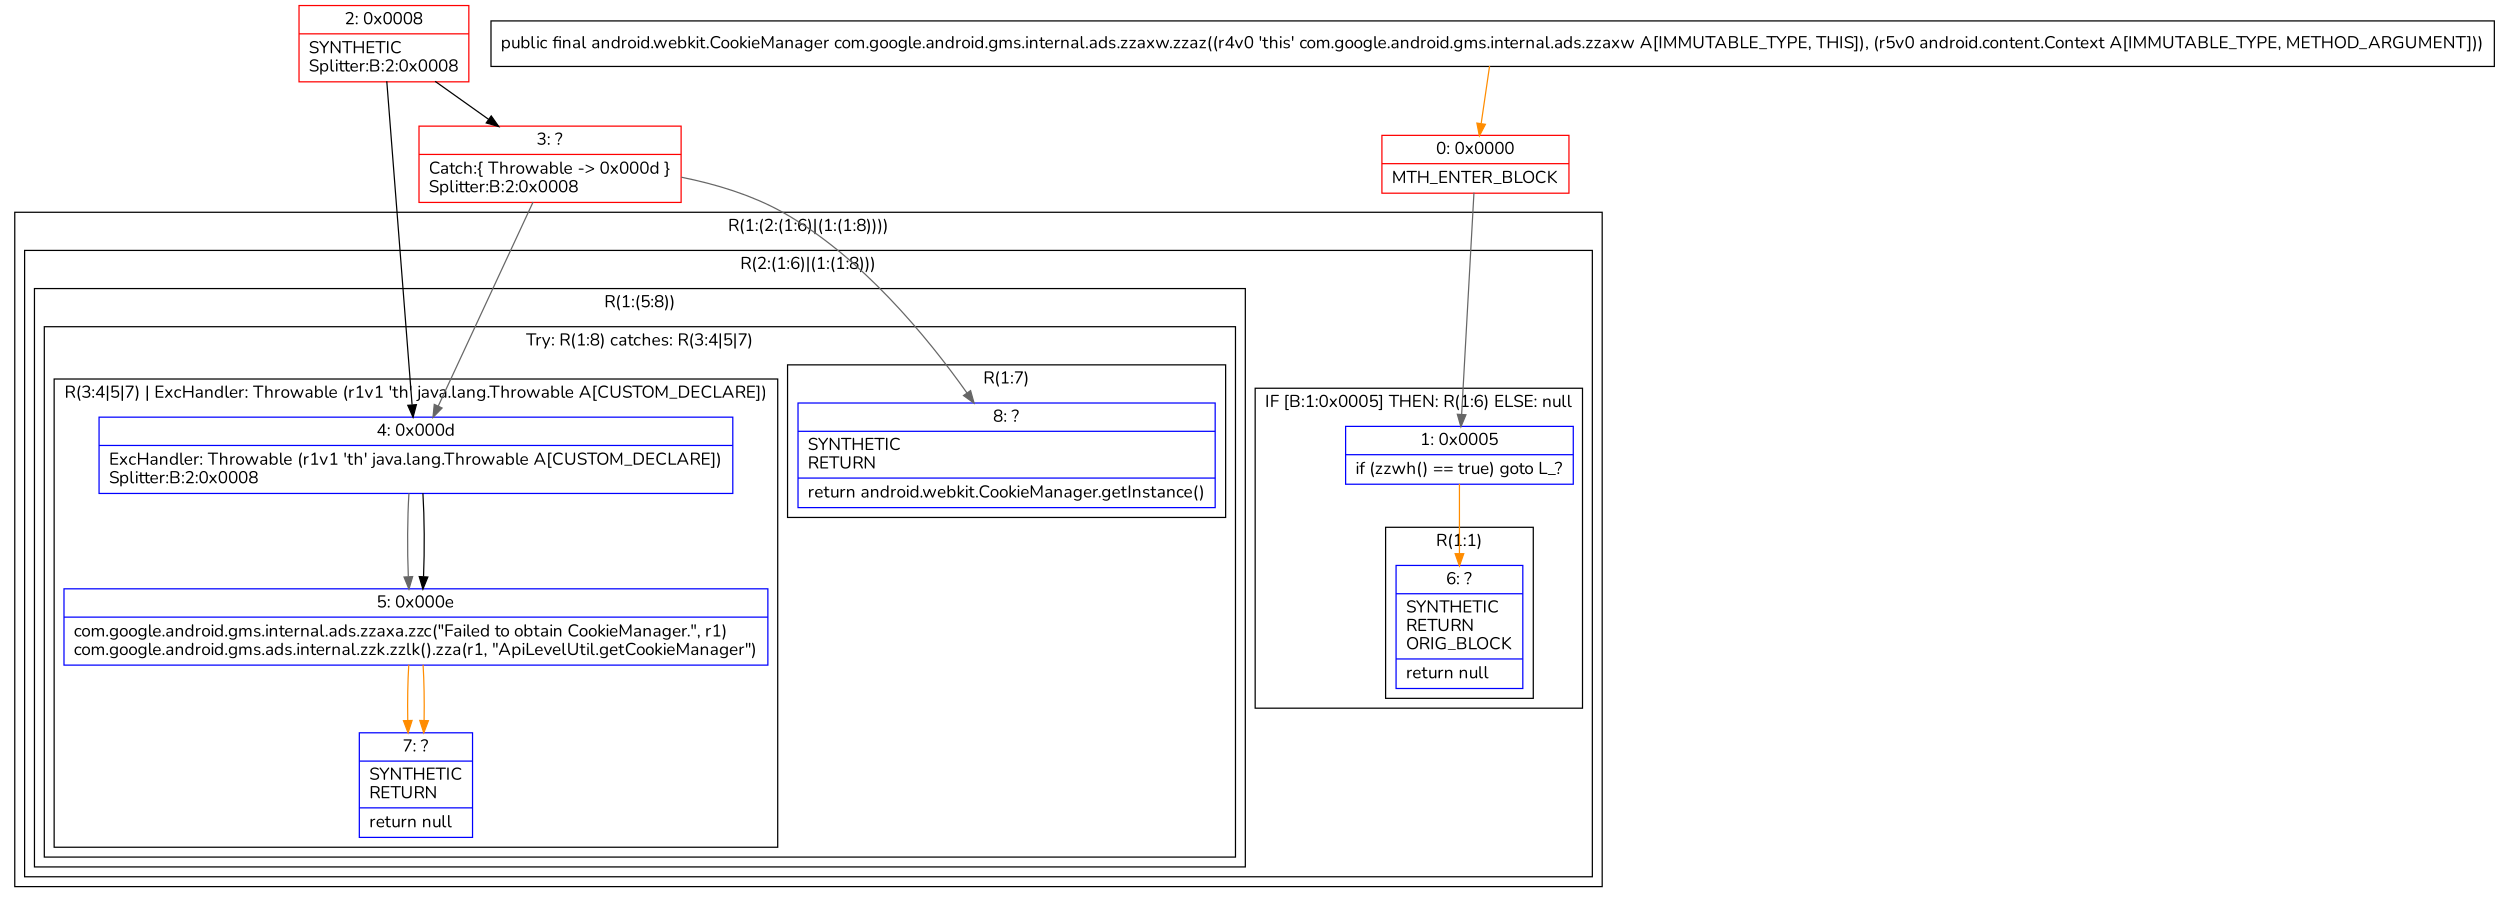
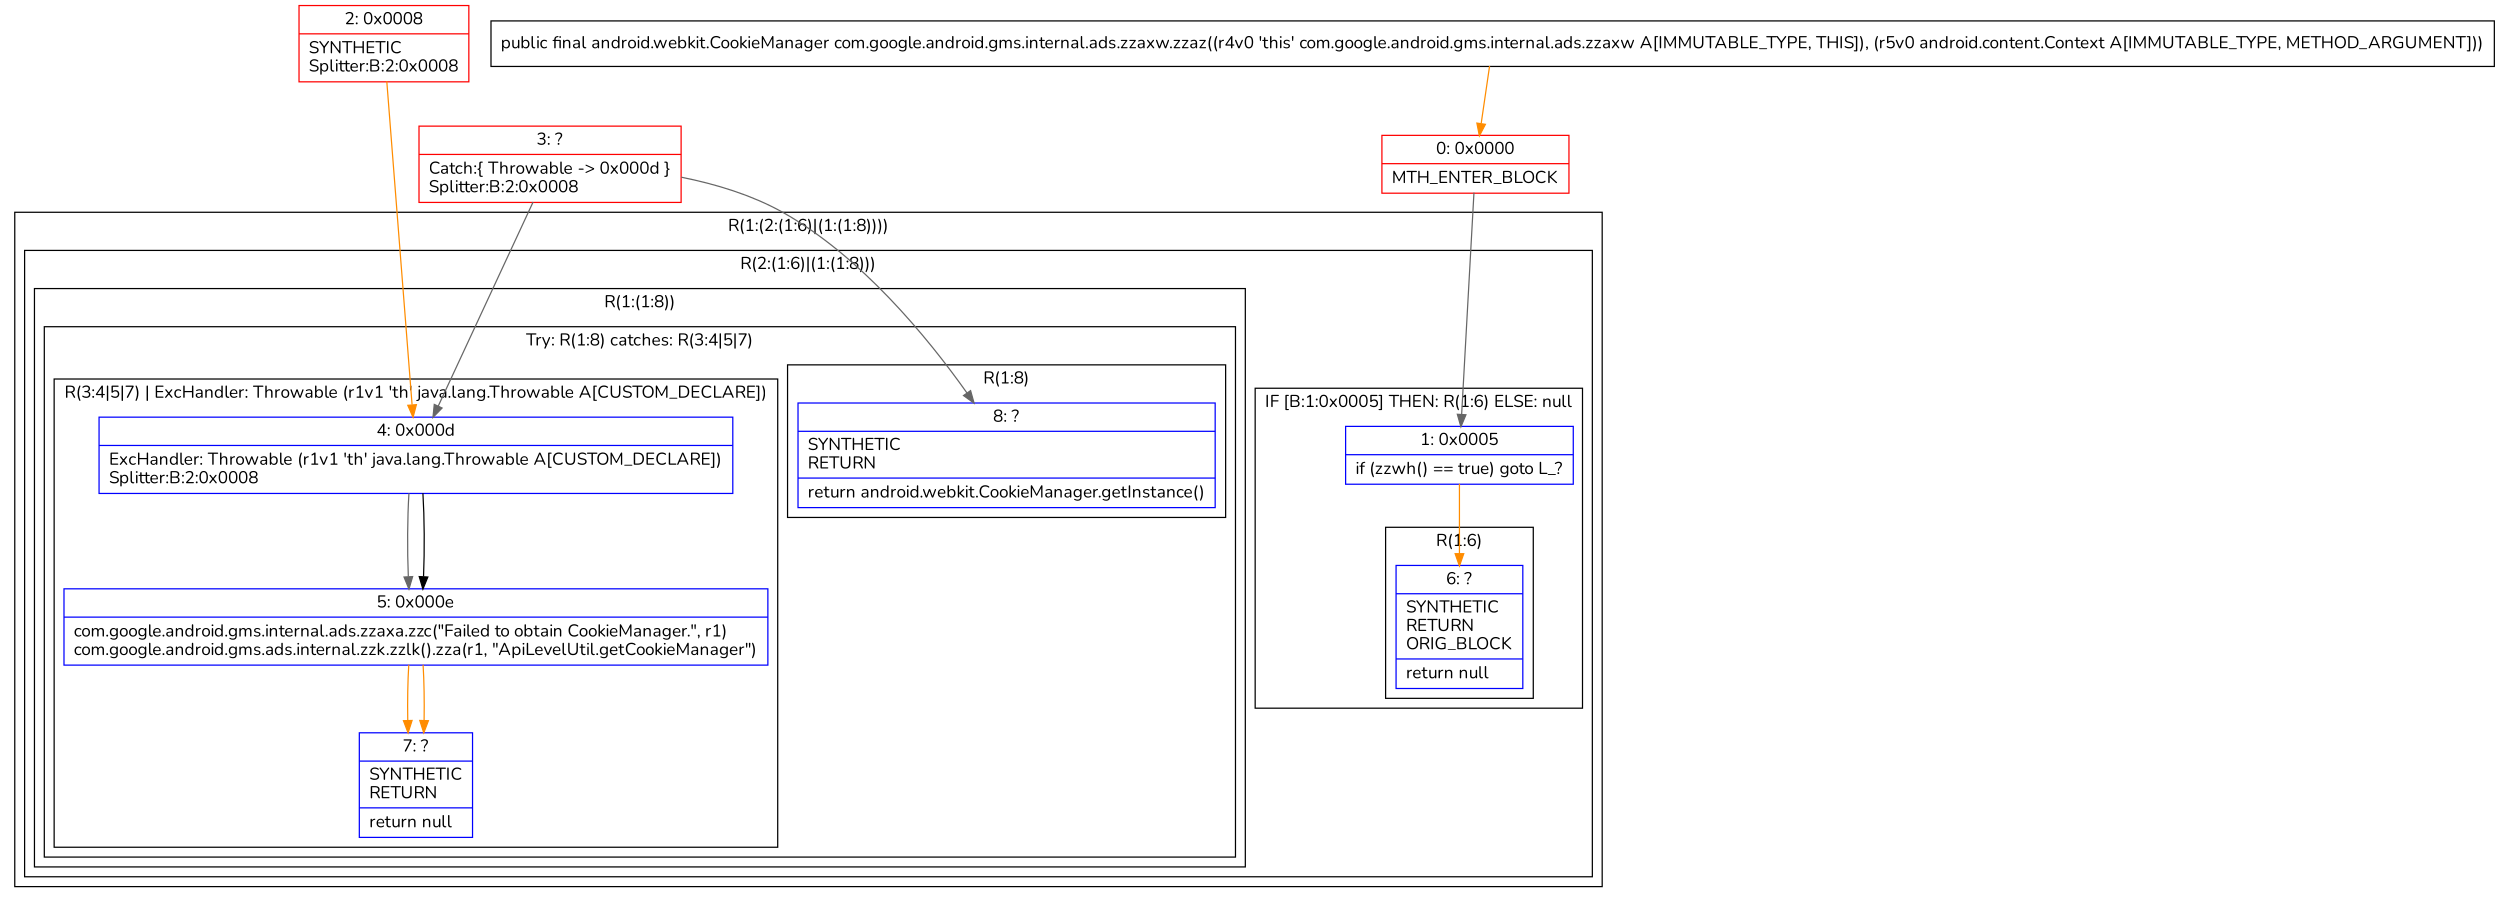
edge "2: 0x0008" -> "3: ?": removed
edge "2: 0x0008" -> "4: 0x000d": color black -> darkorange
cluster "R(1:(5:8))": label "R(1:(5:8))" -> "R(1:(1:8))"
cluster "R(1:7)": label "R(1:7)" -> "R(1:8)"
cluster "R(1:1)": label "R(1:1)" -> "R(1:6)"
